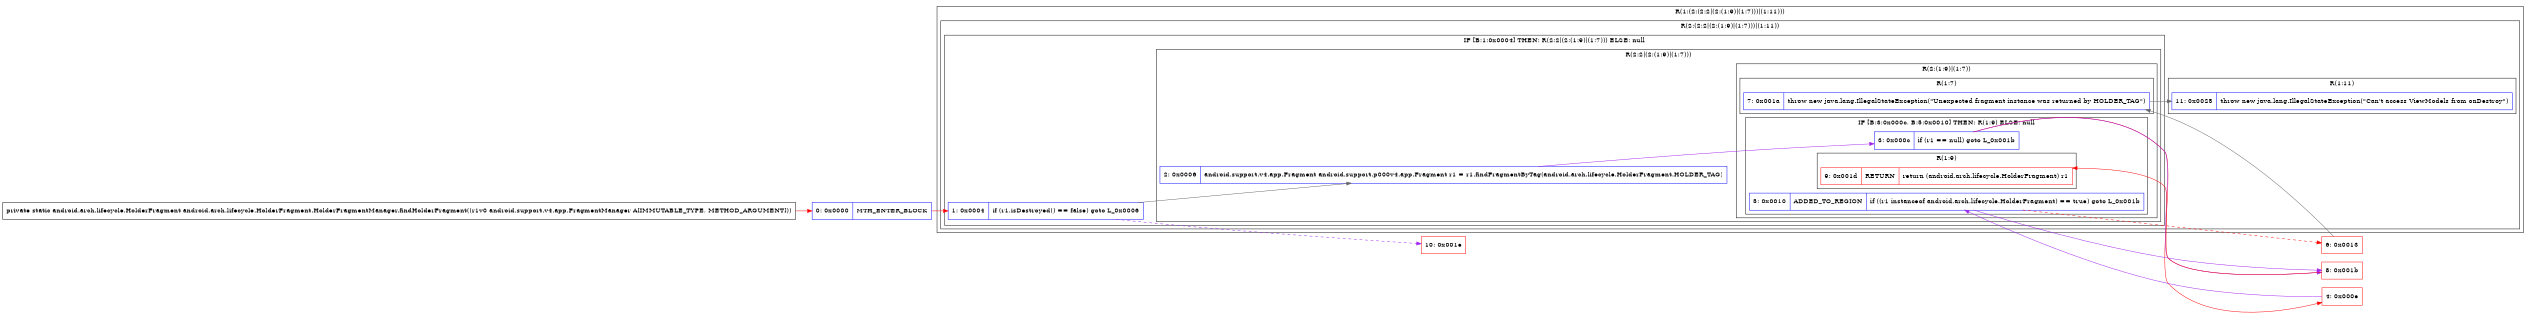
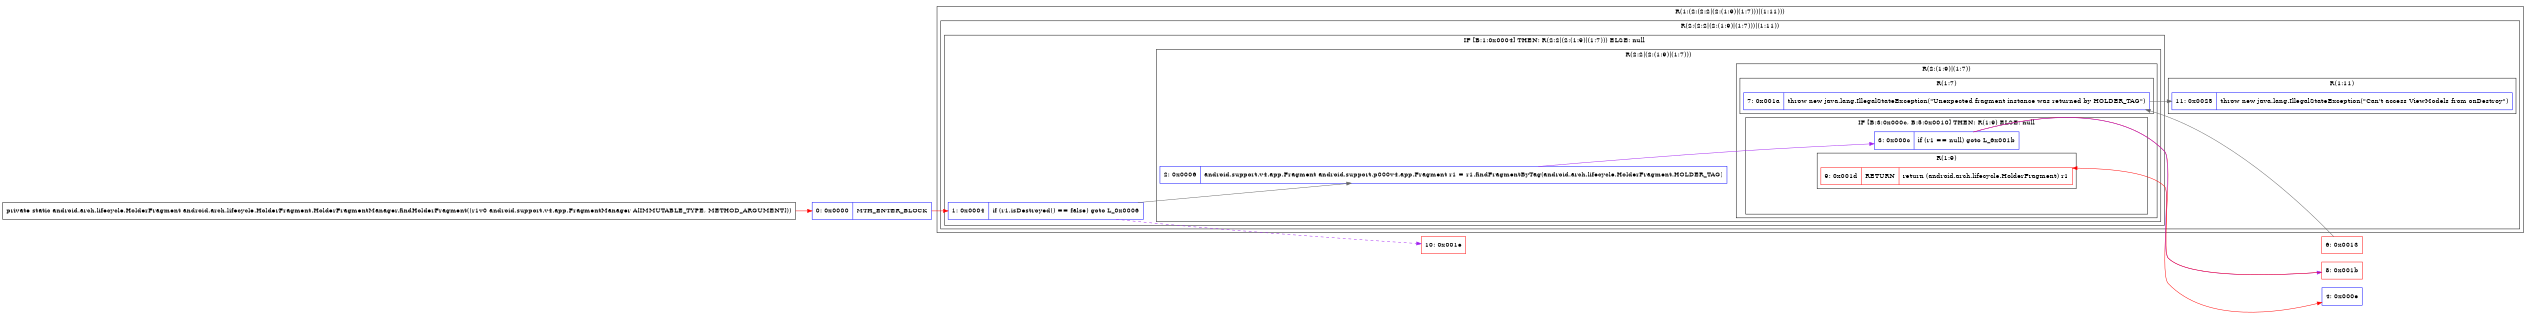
node "3: 0x000c": text "if (r1 == null) goto L_0x001b" -> "if (r1 == null) goto L_6x001b"
node "5: 0x0010": removed
node "4: 0x000e": color red -> blue
